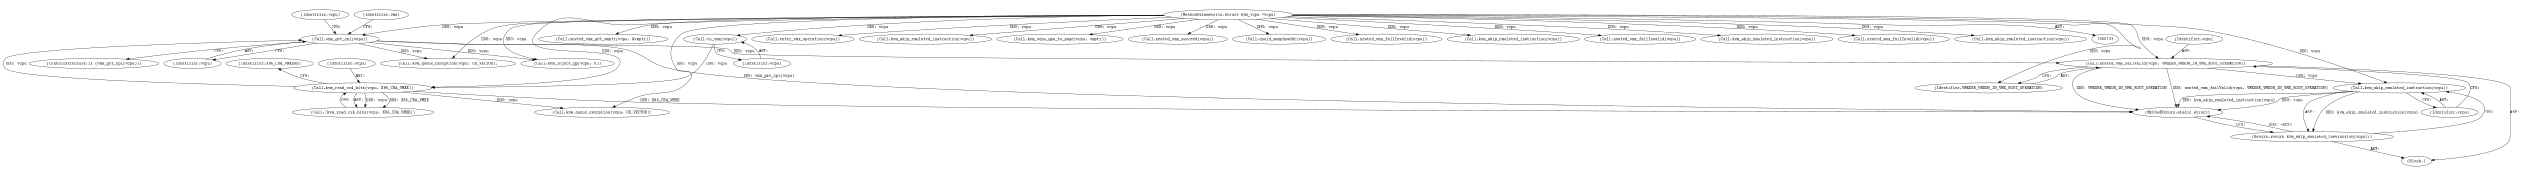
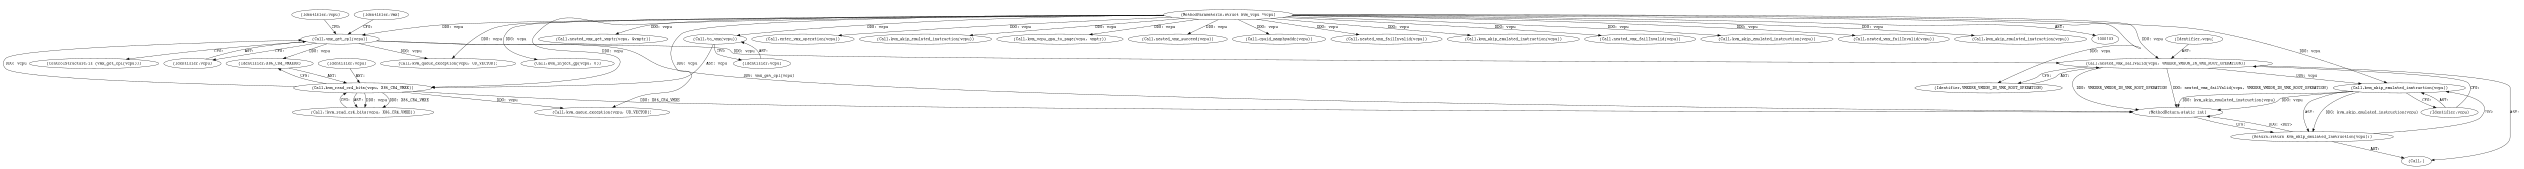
edge "(Call,vmx_get_cpl(vcpu))" -> "(Call,kvm_inject_gp(vcpu, 0))": now "(Call,vmx_get_cpl(vcpu))" -> "(Identifier,X86_CR4_VMXERR)"
edge "(Call,to_vmx(vcpu))" -> "(Call,kvm_read_cr4_bits(vcpu, X86_CR4_VMXE))": label "DDG: vcpu" -> "AST: vcpu"
edge "(Identifier,X86_CR4_VMXERR)" -> "(Call,kvm_read_cr4_bits(vcpu, X86_CR4_VMXE))": added, label "AST:"
node "(MethodReturn,static struct)": label "(MethodReturn,static struct)" -> "(MethodReturn,static int)"
node "(Block,)": label "(Block,)" -> "(Call,)"
